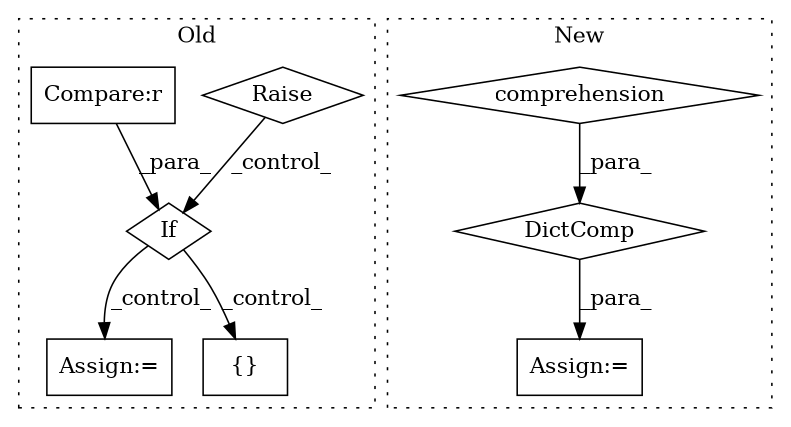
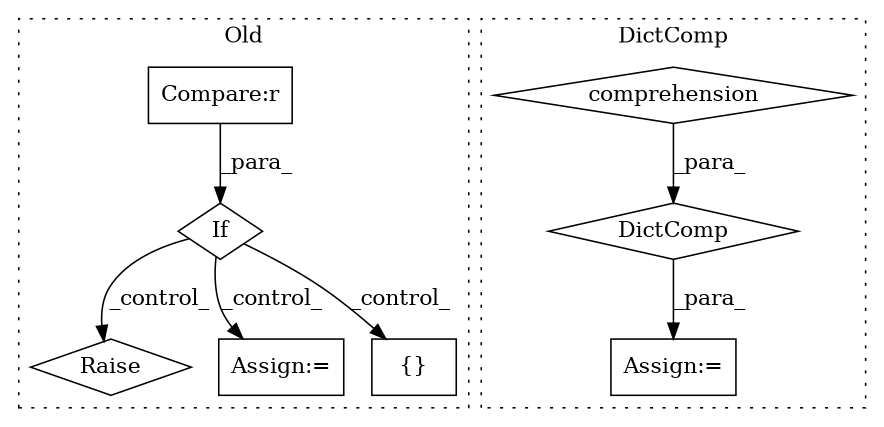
cluster "New": label "New" -> "DictComp"
edge "Raise" -> "If": reversed
